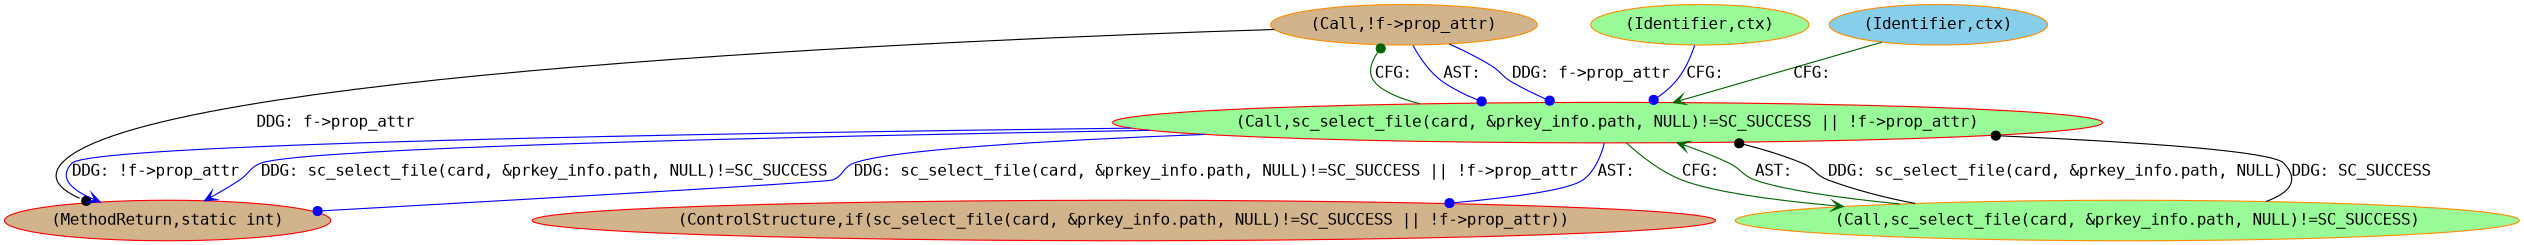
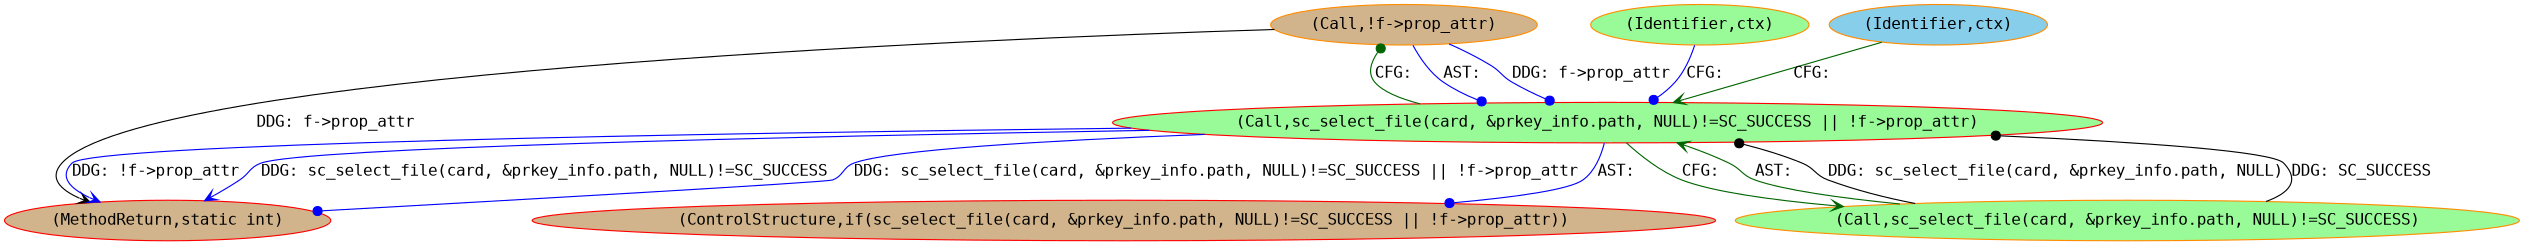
edge "(Call,!f->prop_attr)" -> "(MethodReturn,static int)": arrowhead dot -> vee
